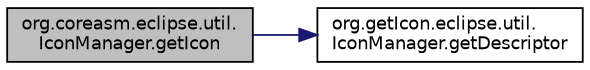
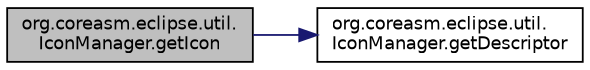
node "org.getIcon.eclipse.util. IconManager.getDescriptor": label "org.getIcon.eclipse.util. IconManager.getDescriptor" -> "org.coreasm.eclipse.util. IconManager.getDescriptor"
